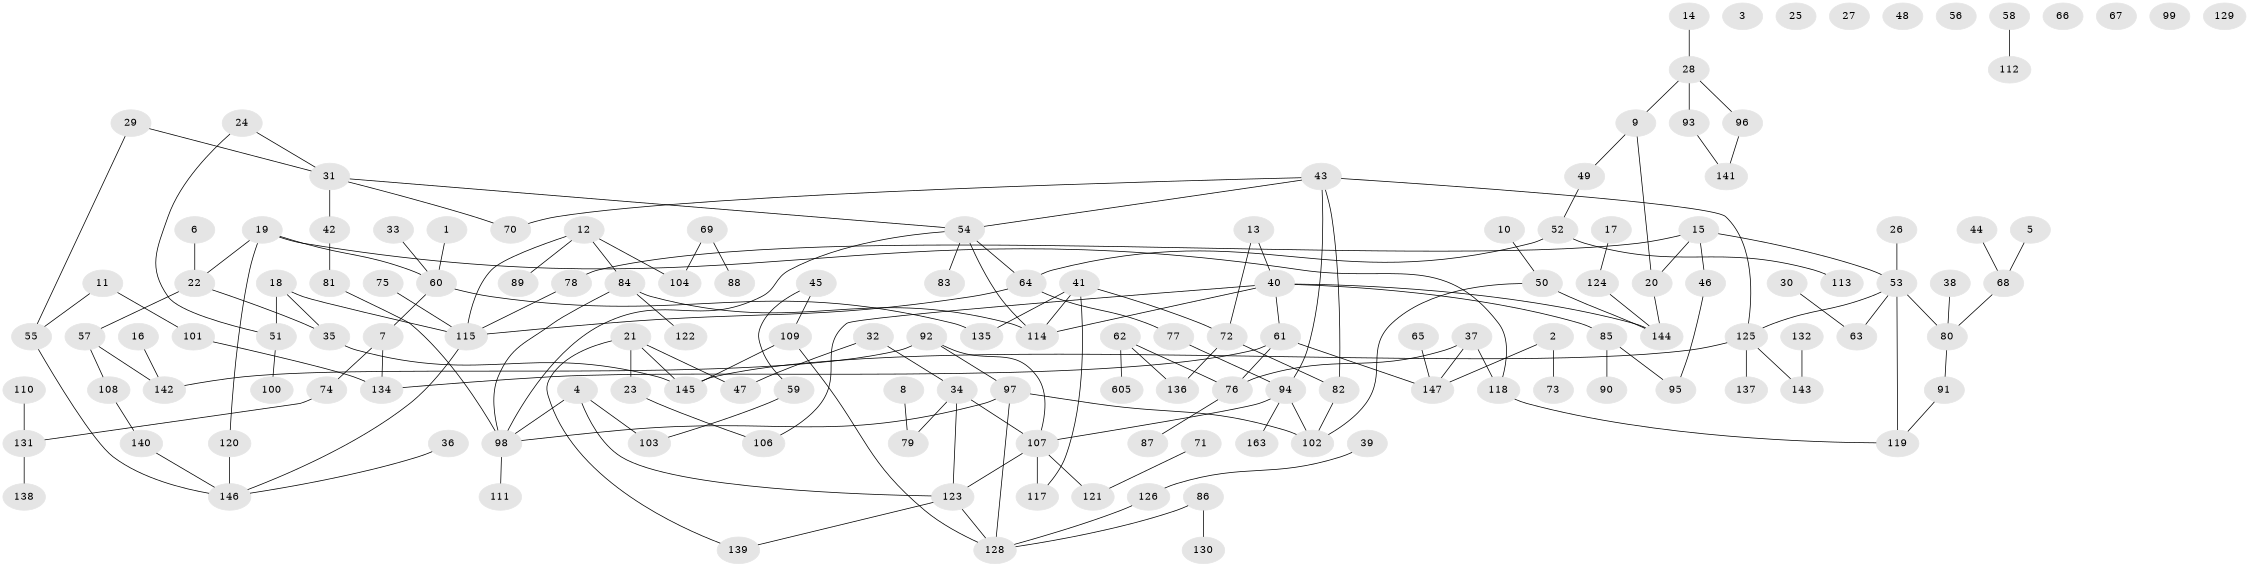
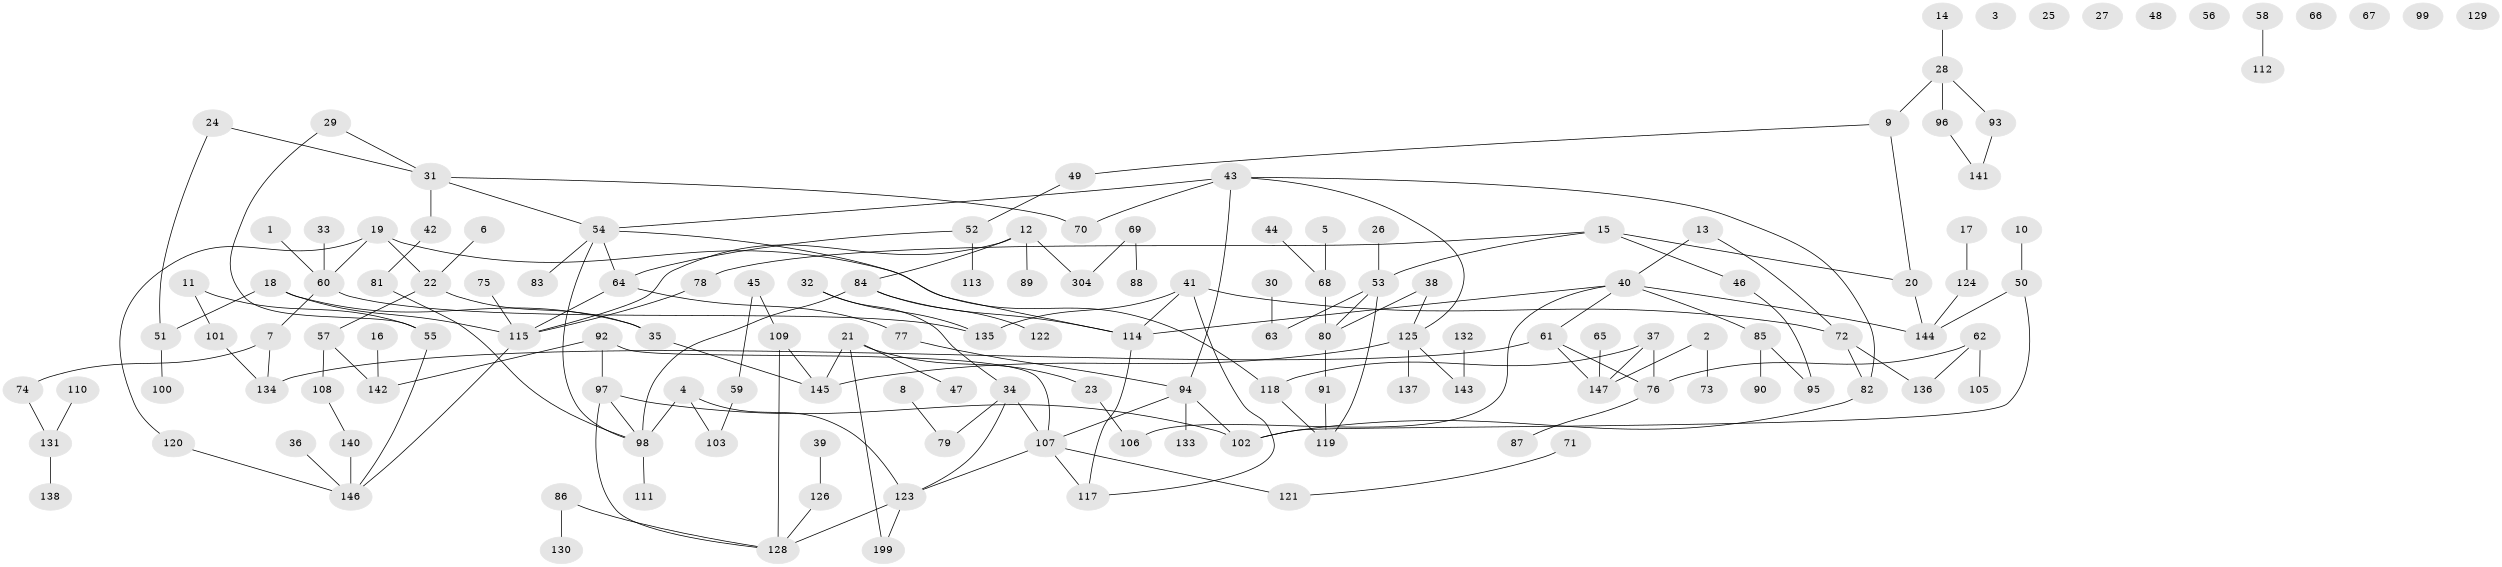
node "104": label "104" -> "304"
edge "53" -- "125": now "38" -- "125"
edge "32" -- "47": now "32" -- "135"
node "605": label "605" -> "105"
edge "114" -- "117": added
node "163": label "163" -> "133"
node "139": label "139" -> "199"
